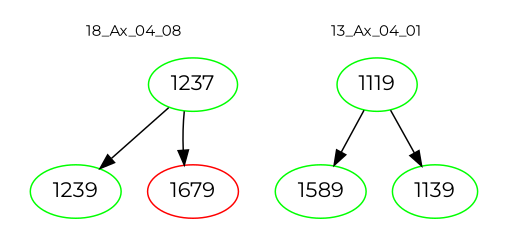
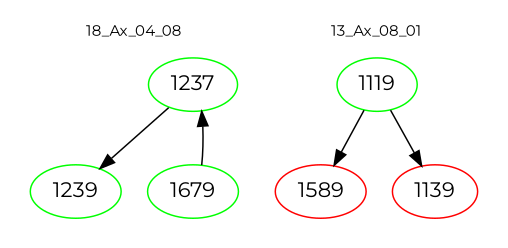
cluster "13_Ax_04_01": label "13_Ax_04_01" -> "13_Ax_08_01"
edge "1237" -> "1679": reversed
node "1679": color red -> green
node "1589": color green -> red
node "1139": color green -> red
